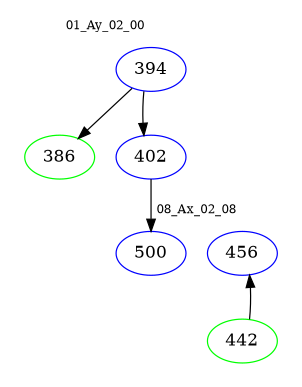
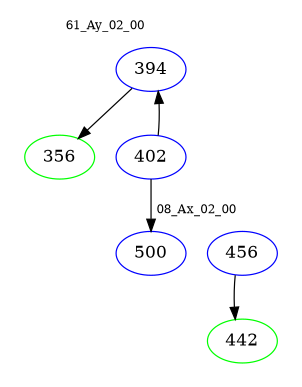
cluster "01_Ay_02_00": label "01_Ay_02_00" -> "61_Ay_02_00"
edge "394" -> "402": reversed
node "386": label "386" -> "356"
cluster "08_Ax_02_08": label "08_Ax_02_08" -> "08_Ax_02_00"
edge "442" -> "456": reversed
